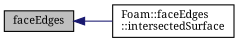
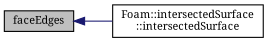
node "Foam::faceEdges ::intersectedSurface": label "Foam::faceEdges ::intersectedSurface" -> "Foam::intersectedSurface ::intersectedSurface"
